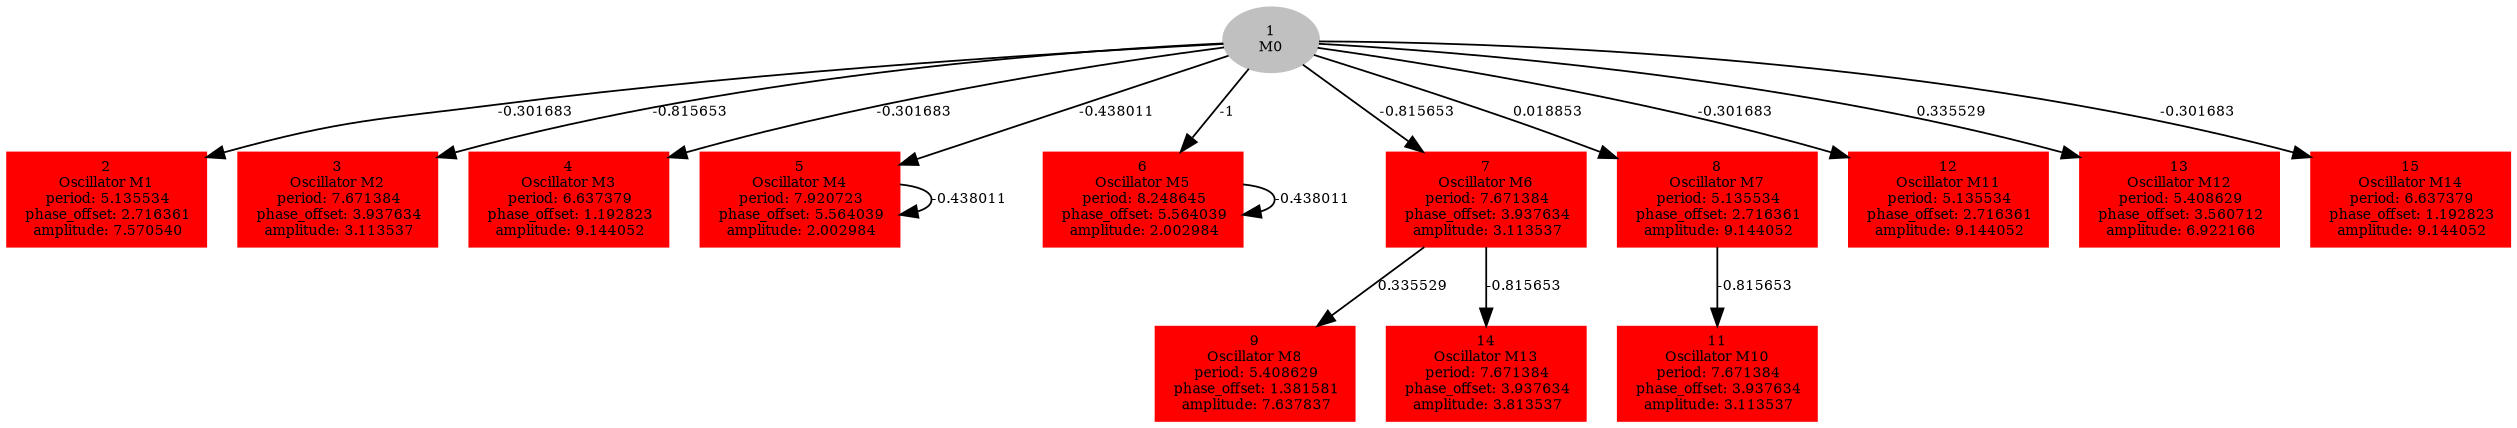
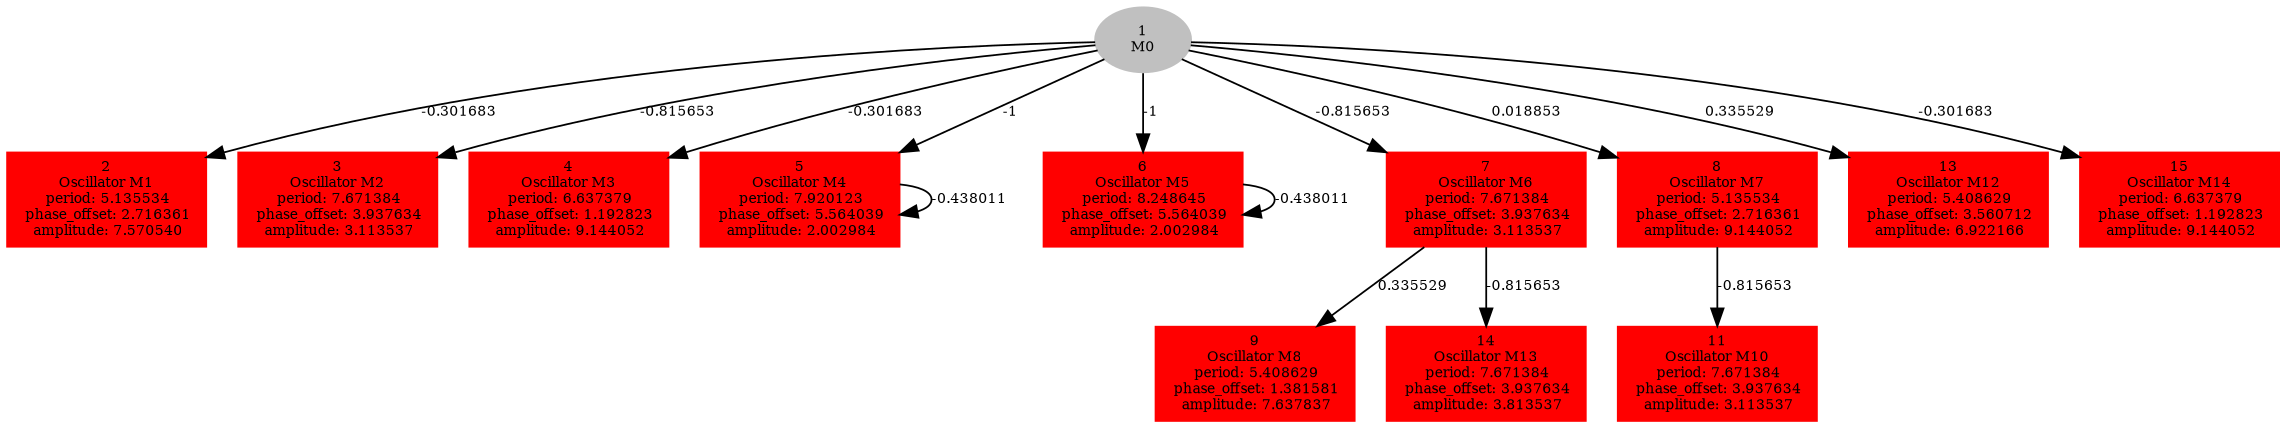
edge "1" -> "5": label "-0.438011 " -> "-1 "
node "5": text "period: 7.920723" -> "period: 7.920123"
node "12": removed
